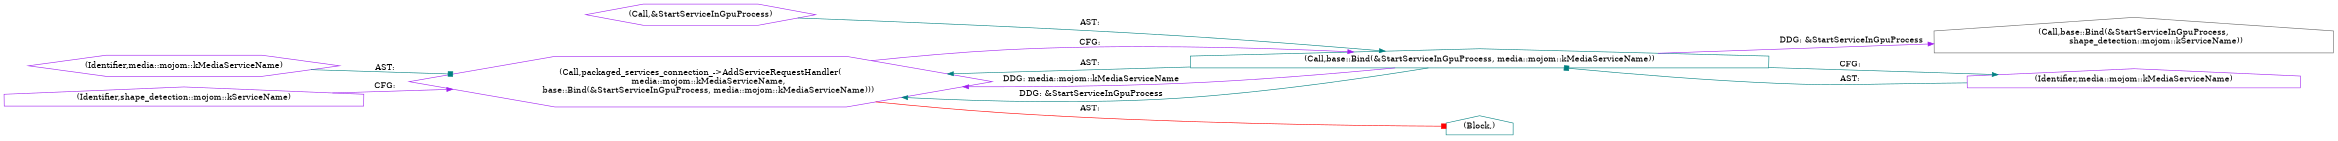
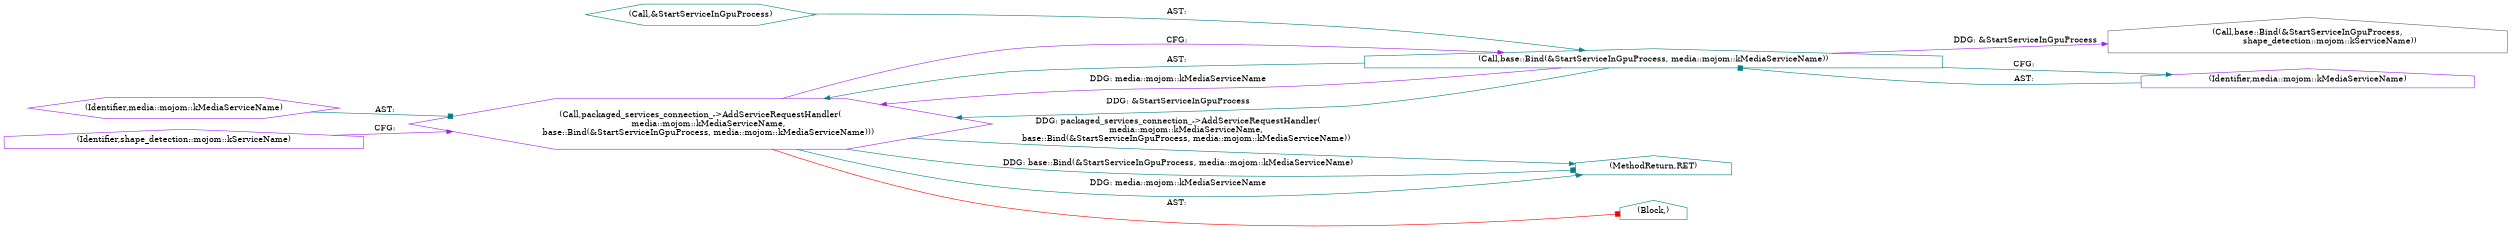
node "(Call,&StartServiceInGpuProcess)": color purple -> teal
node "(MethodReturn,RET)": added
